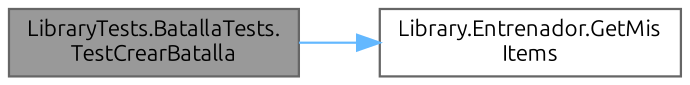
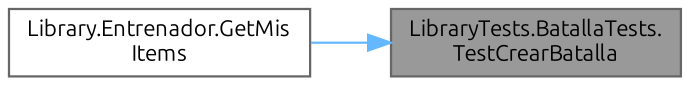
edge "LibraryTests.BatallaTests. TestCrearBatalla" -> "Library.Entrenador.GetMis Items": reversed
